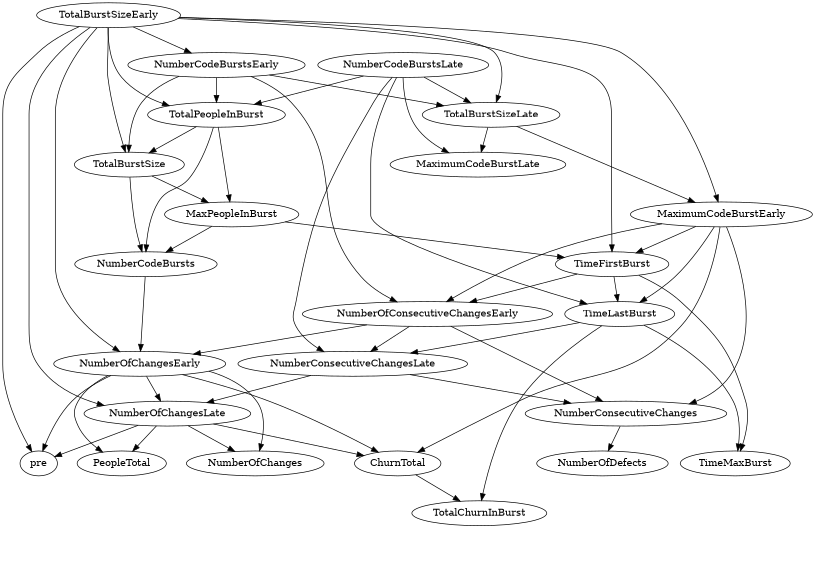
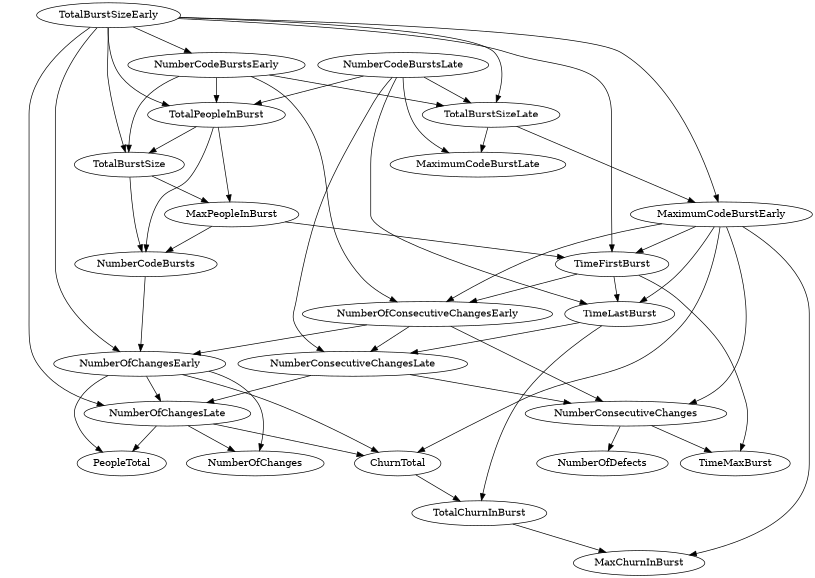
edge "TimeLastBurst" -> "TimeMaxBurst": now "NumberConsecutiveChanges" -> "TimeMaxBurst"
node "pre": removed
node "MaxChurnInBurst": added
